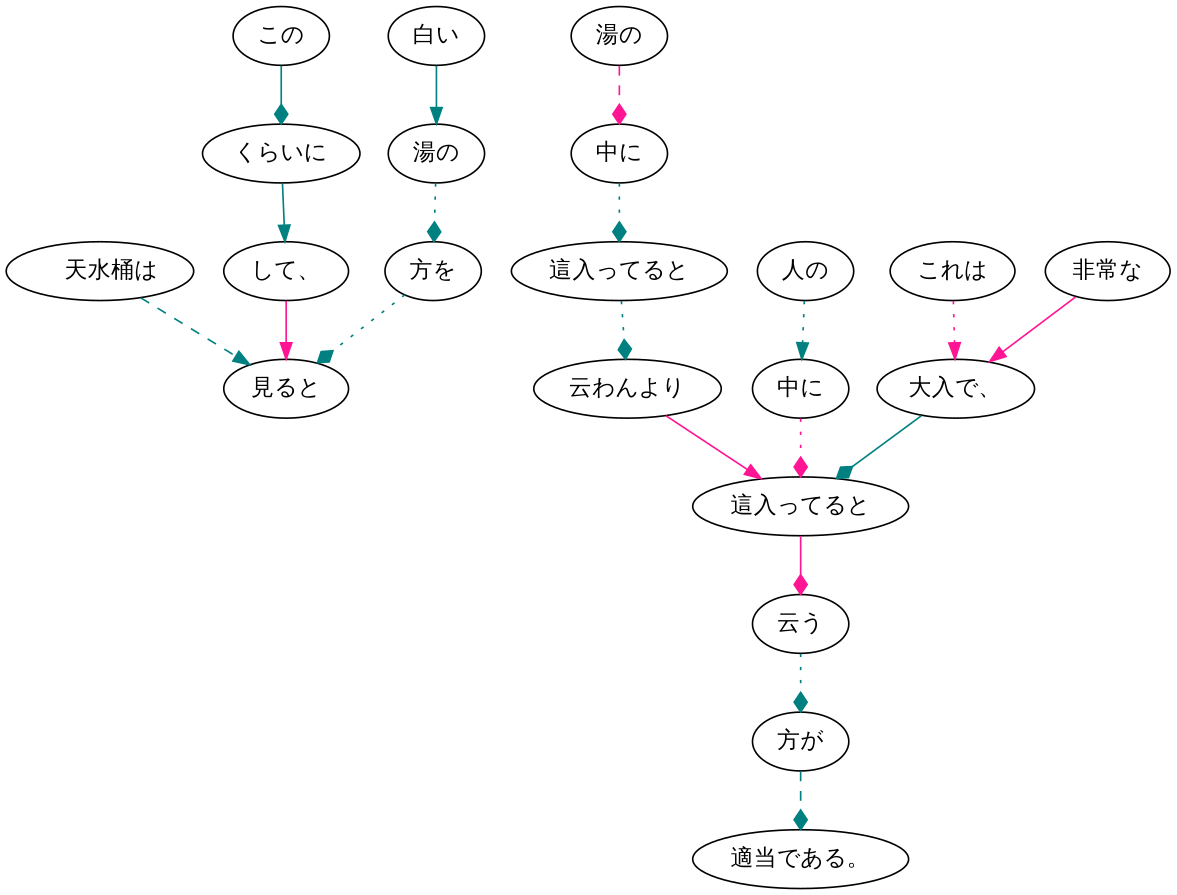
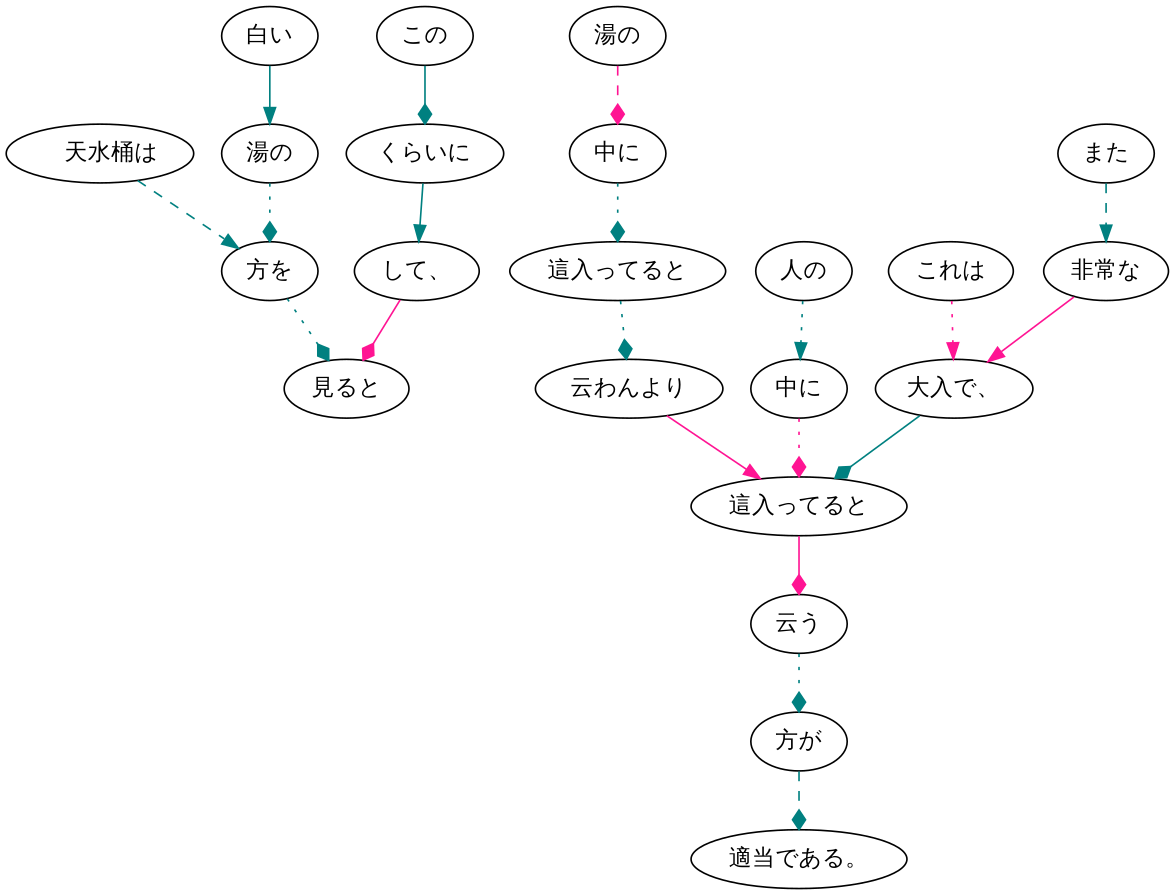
node "また": added
edge "して、" -> "見ると": arrowhead normal -> diamond
edge "天水桶は" -> "見ると": now "天水桶は" -> "方を"
